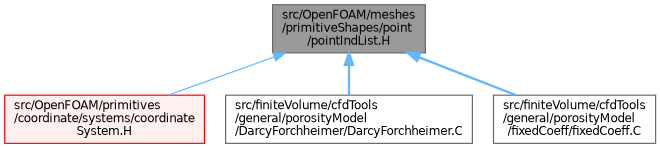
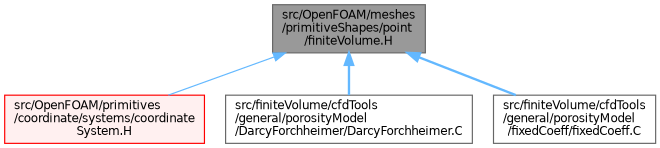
node "src/OpenFOAM/meshes /primitiveShapes/point /pointIndList.H": label "src/OpenFOAM/meshes /primitiveShapes/point /pointIndList.H" -> "src/OpenFOAM/meshes /primitiveShapes/point /finiteVolume.H"
